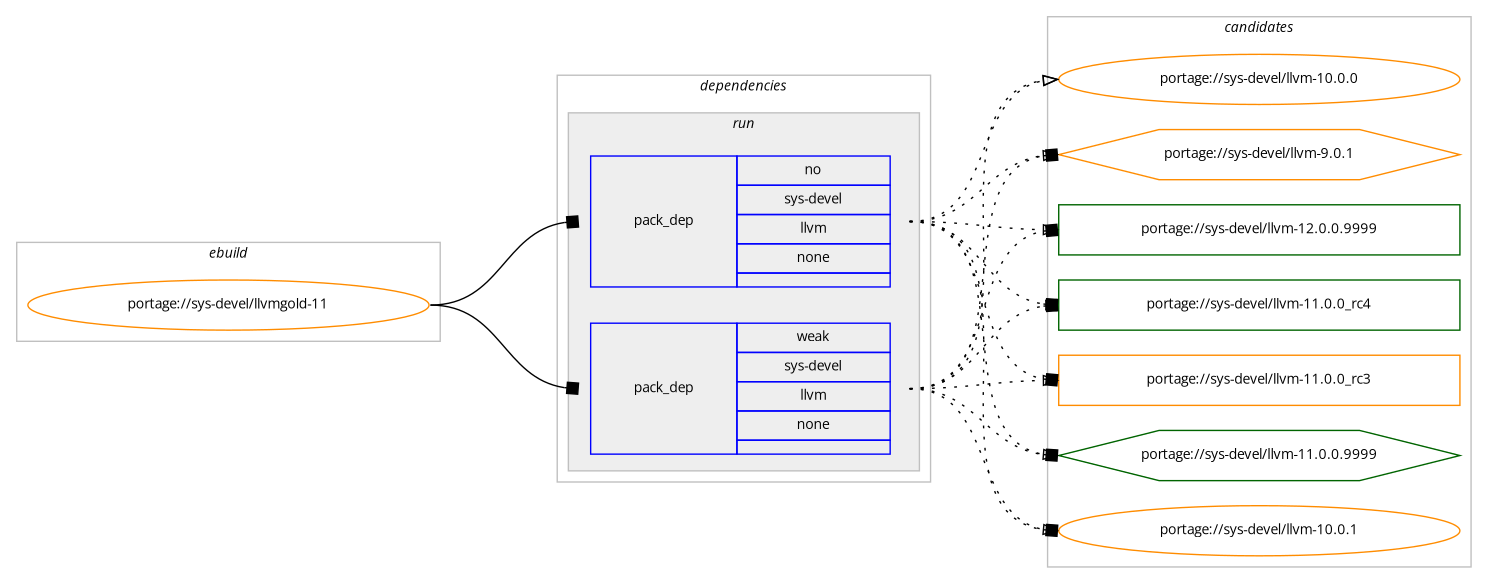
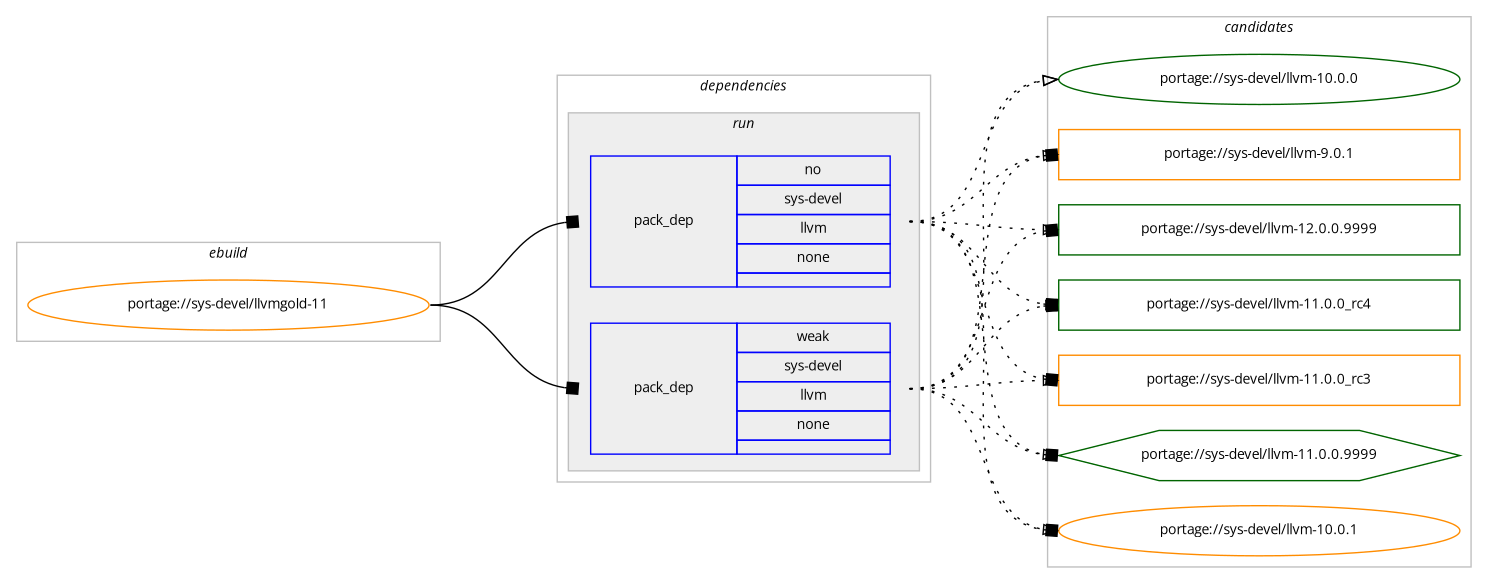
node "portage://sys-devel/llvm-10.0.0": color darkorange -> darkgreen
node "portage://sys-devel/llvm-9.0.1": shape hexagon -> box
